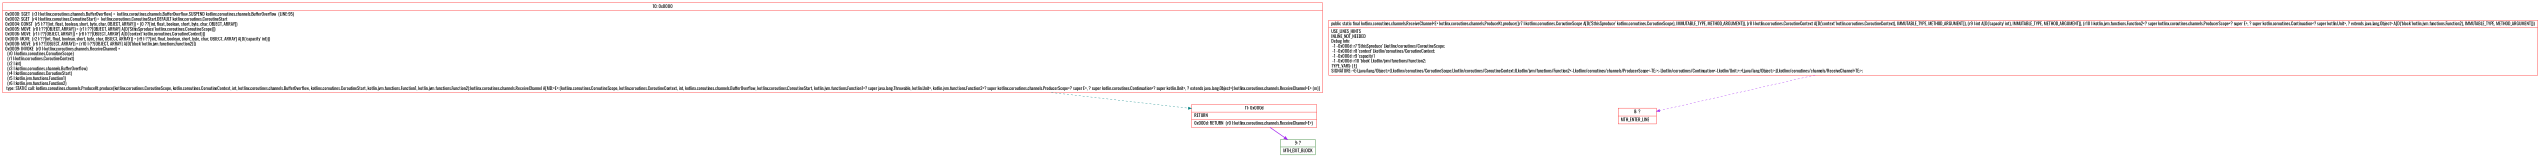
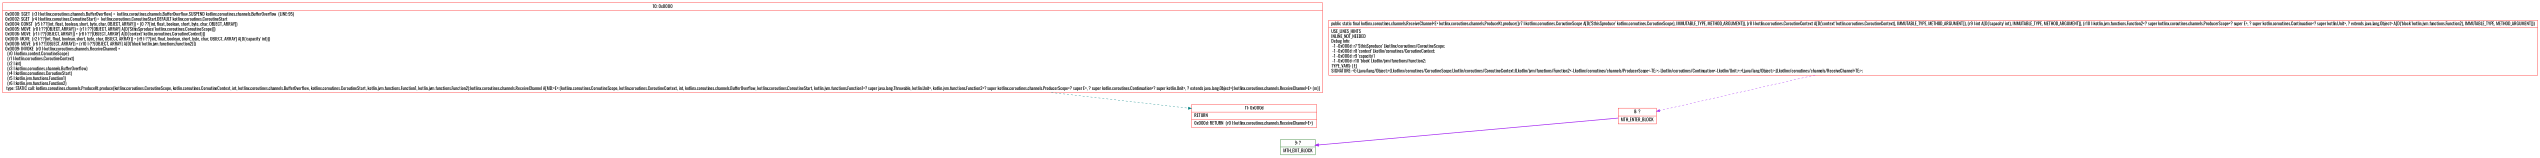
node "10: 0x0000": text "(r0 I:kotlinx.coroutines.CoroutineScope)" -> "(r0 I:kotlinx.context.CoroutineScope)"
node "8: ?": text "MTH_ENTER_LINE" -> "MTH_ENTER_BLOCK"
edge "11: 0x000d" -> "9: ?": now "8: ?" -> "9: ?"
